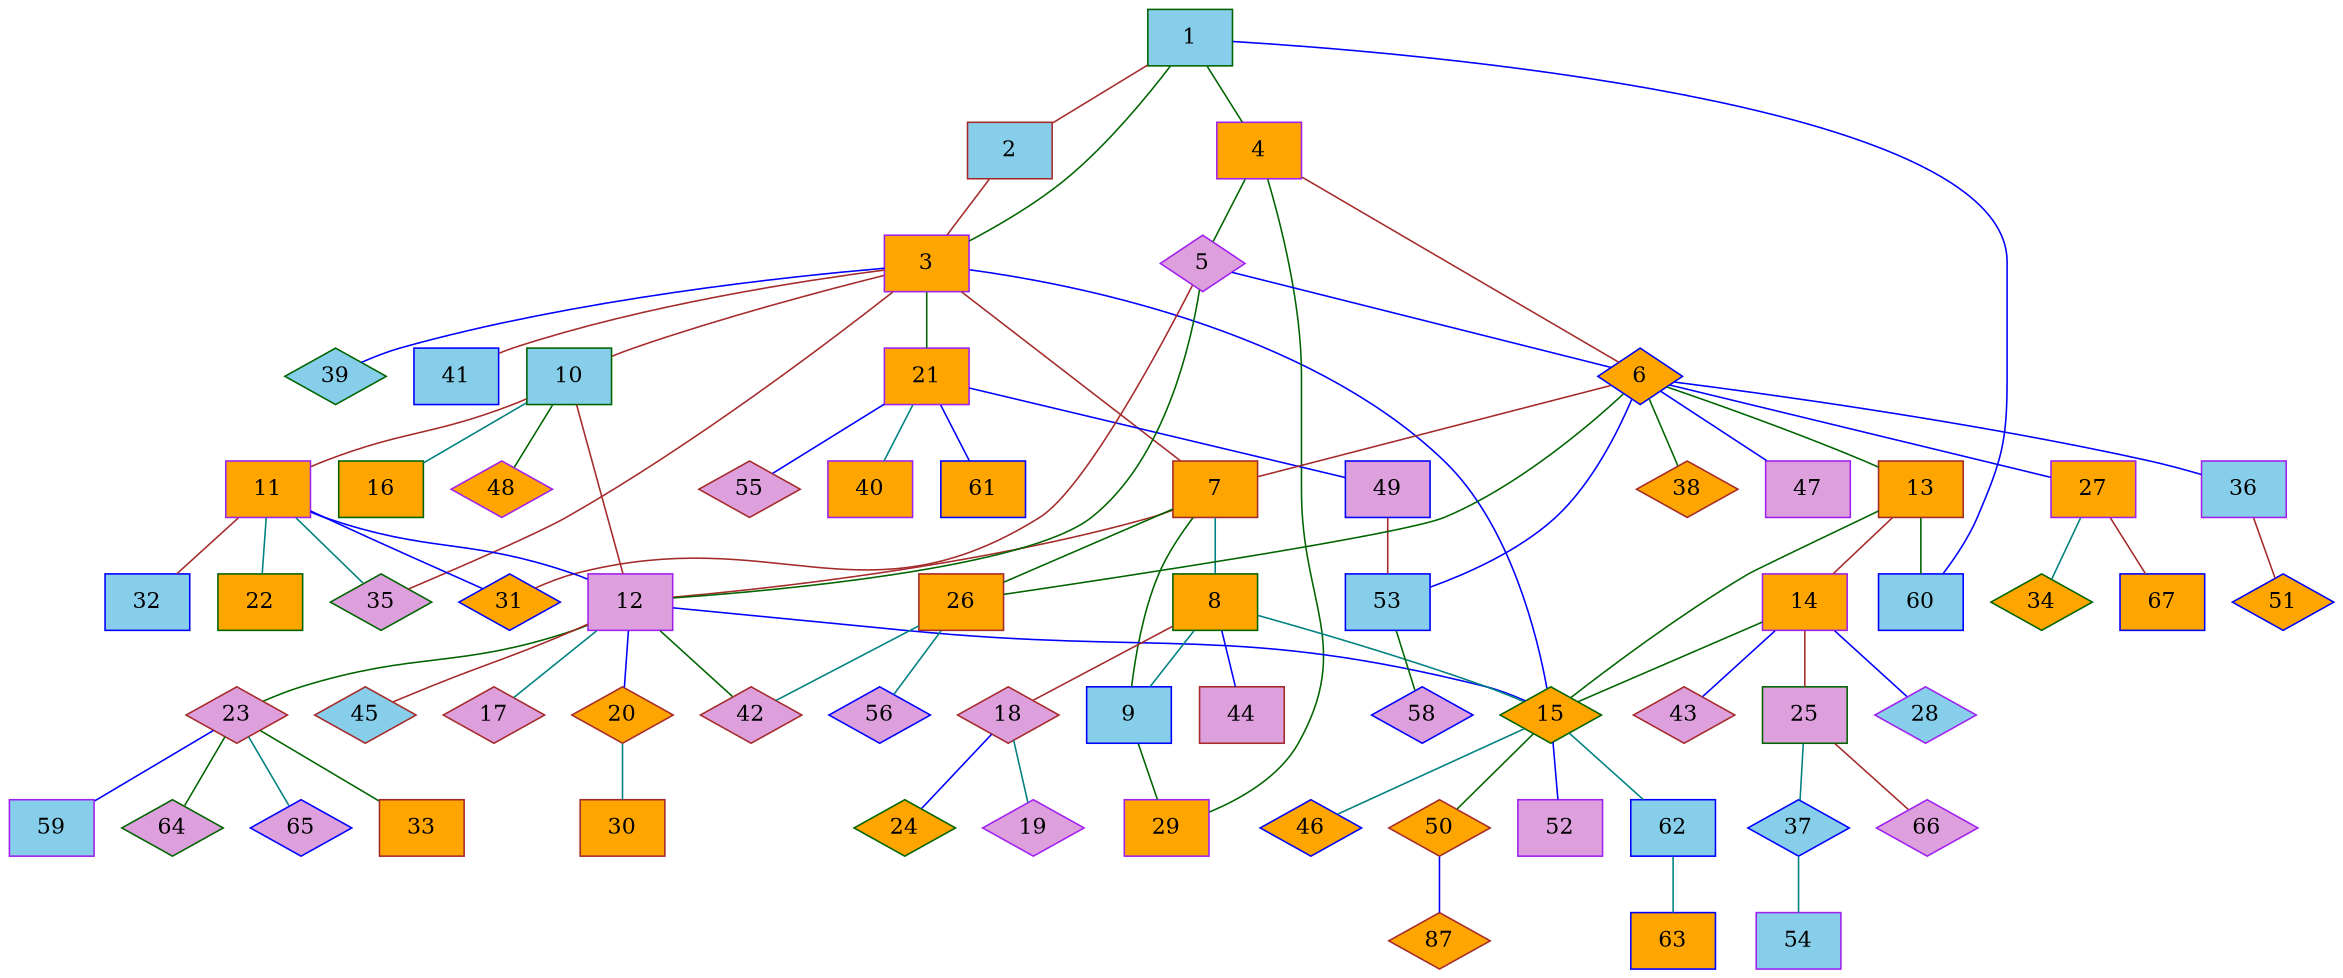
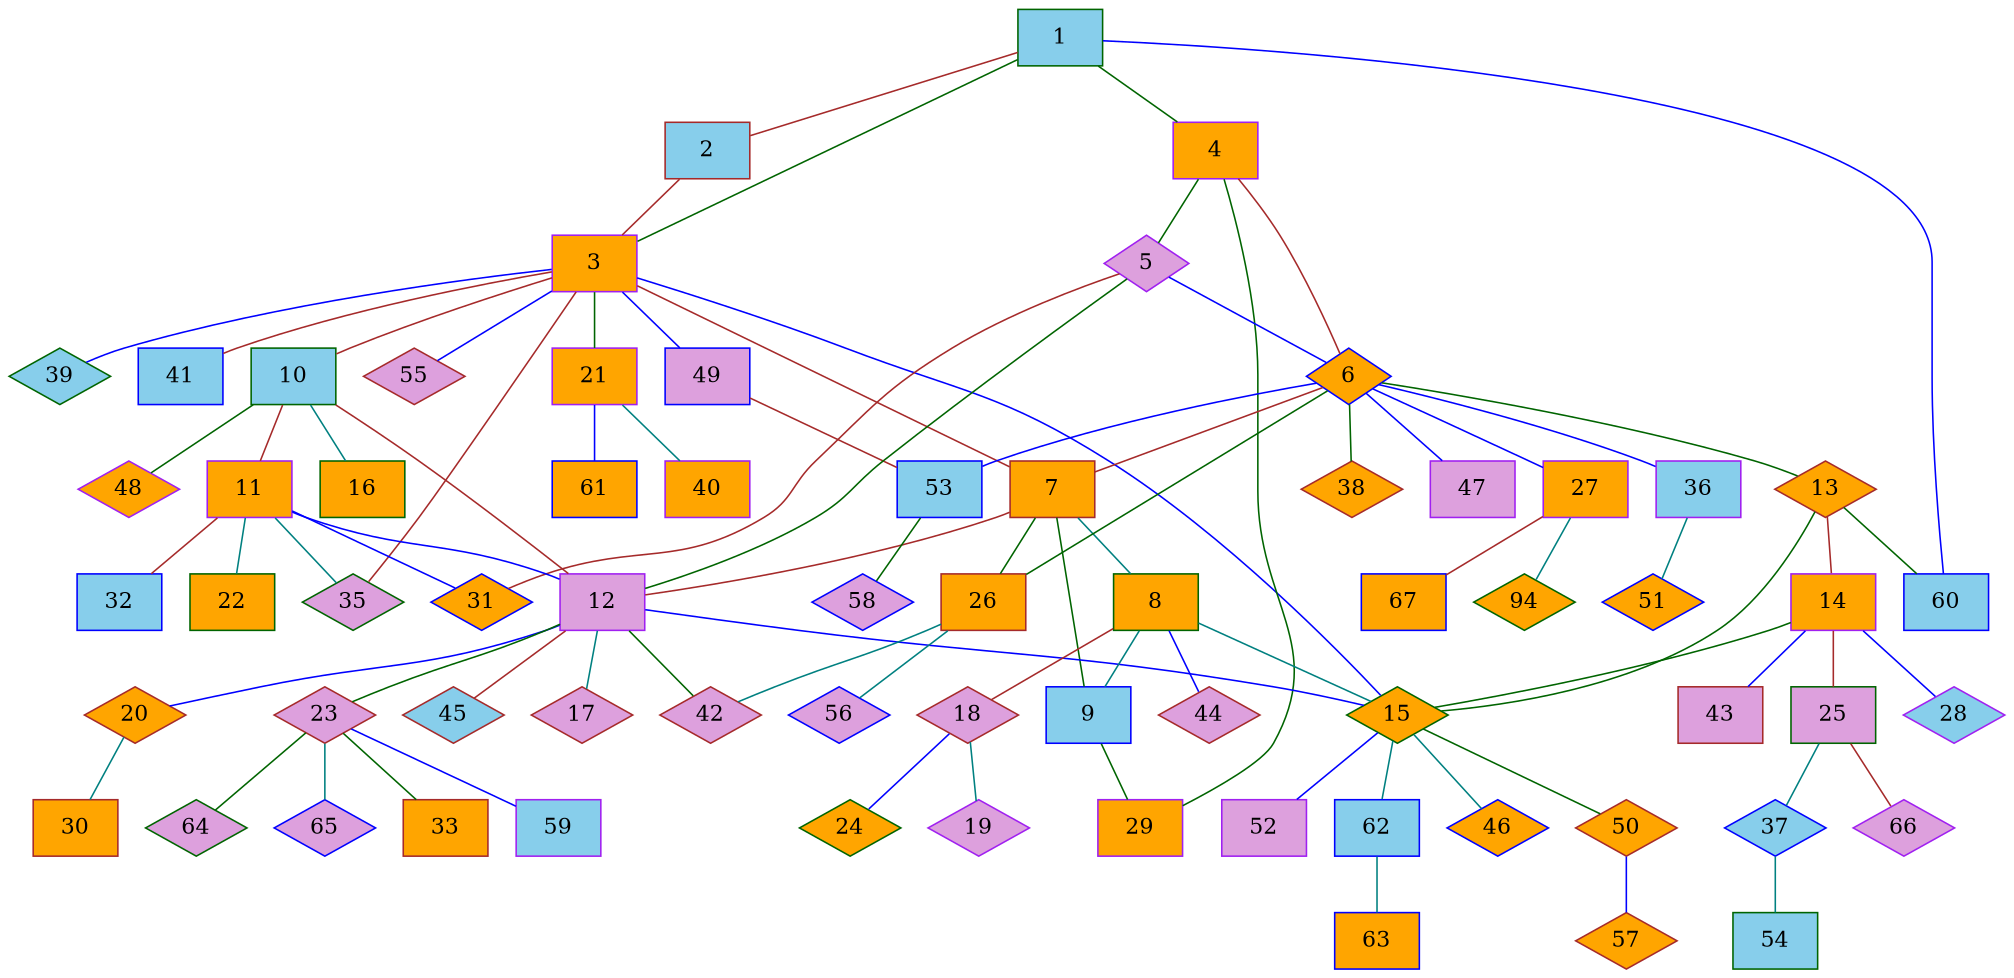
edge "21" -- "49": now "3" -- "49"
edge "21" -- "55": now "3" -- "55"
node "13": shape box -> diamond
edge "36" -- "51": color brown -> teal
node "34": label "34" -> "94"
node "44": shape box -> diamond
node "43": shape diamond -> box
node "87": label "87" -> "57"
node "54": color purple -> darkgreen
